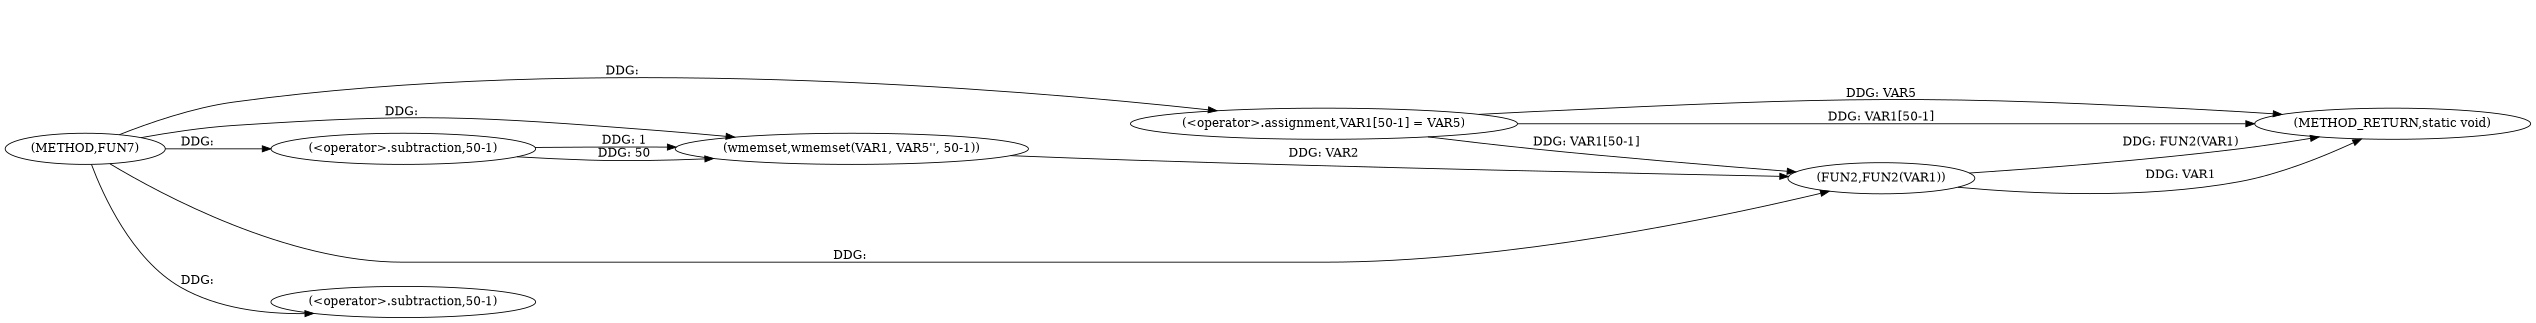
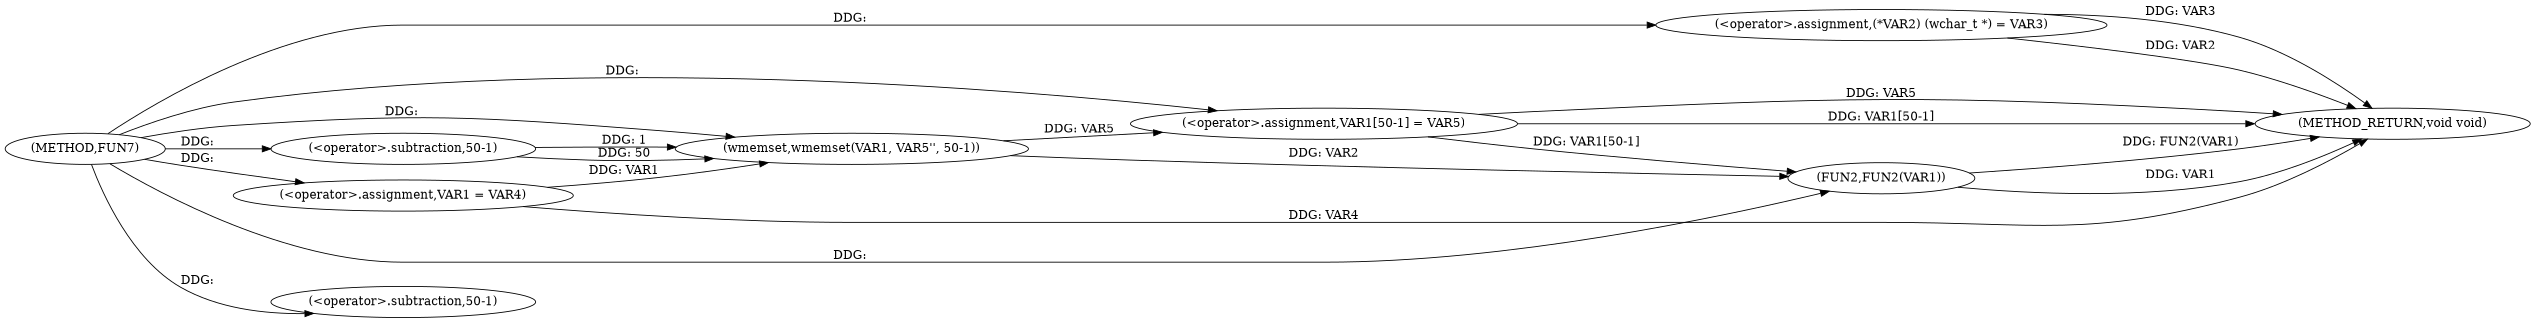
node "(<operator>.assignment,(*VAR2) (wchar_t *) = VAR3)": added
node "(METHOD_RETURN,static void)": label "(METHOD_RETURN,static void)" -> "(METHOD_RETURN,void void)"
edge "(wmemset,wmemset(VAR1, VAR5'', 50-1))" -> "(<operator>.assignment,VAR1[50-1] = VAR5)": added, label "DDG: VAR5"
node "(<operator>.assignment,VAR1 = VAR4)": added
